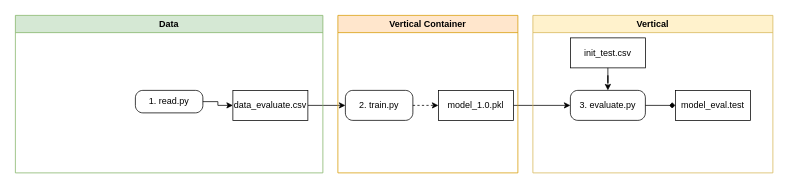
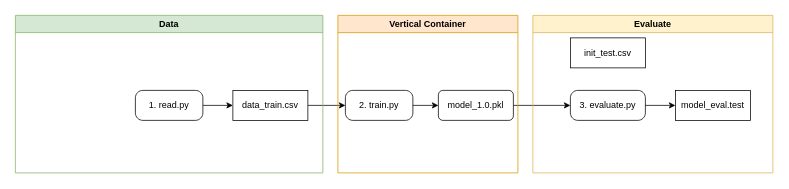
node "Vertical": label "Vertical" -> "Evaluate"
edge "init_test.csv" -> "3. evaluate.py": removed
node "1. read.py": size 68x23 -> 68x30
node "data_evaluate.csv": label "data_evaluate.csv" -> "data_train.csv"
edge "2. train.py" -> "model_1.0.pkl": style dashed -> solid
node "model_1.0.pkl": shape rectangle -> rounded rectangle
edge "3. evaluate.py" -> "model_eval.test": arrowhead diamond -> classic
